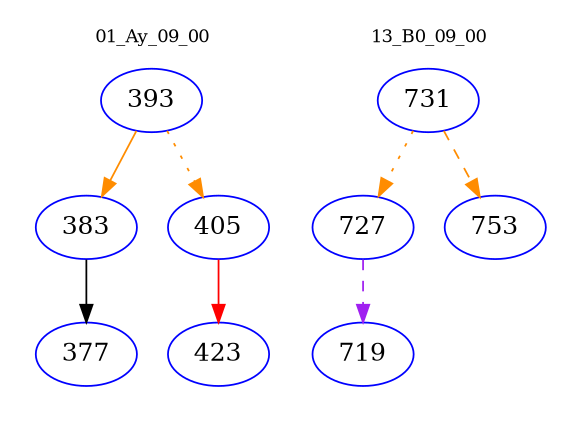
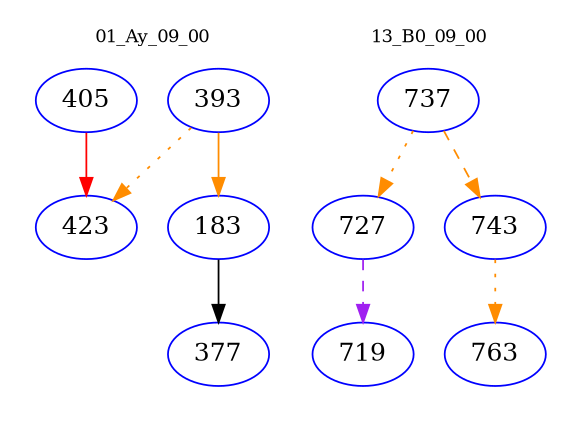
node "731": label "731" -> "737"
edge "393" -> "405": now "393" -> "423"
node "383": label "383" -> "183"
node "753": label "753" -> "743"
node "763": added
